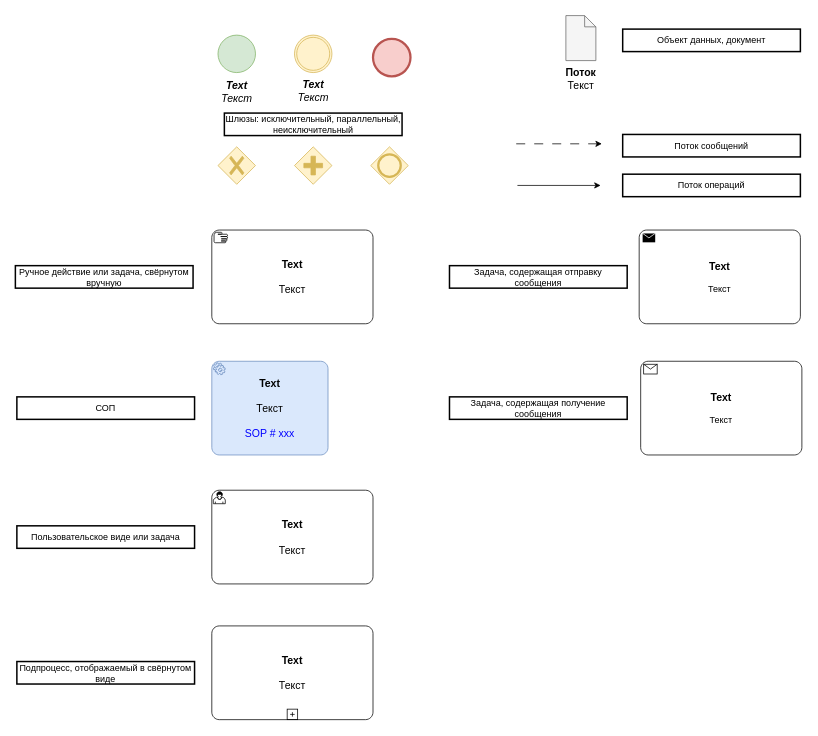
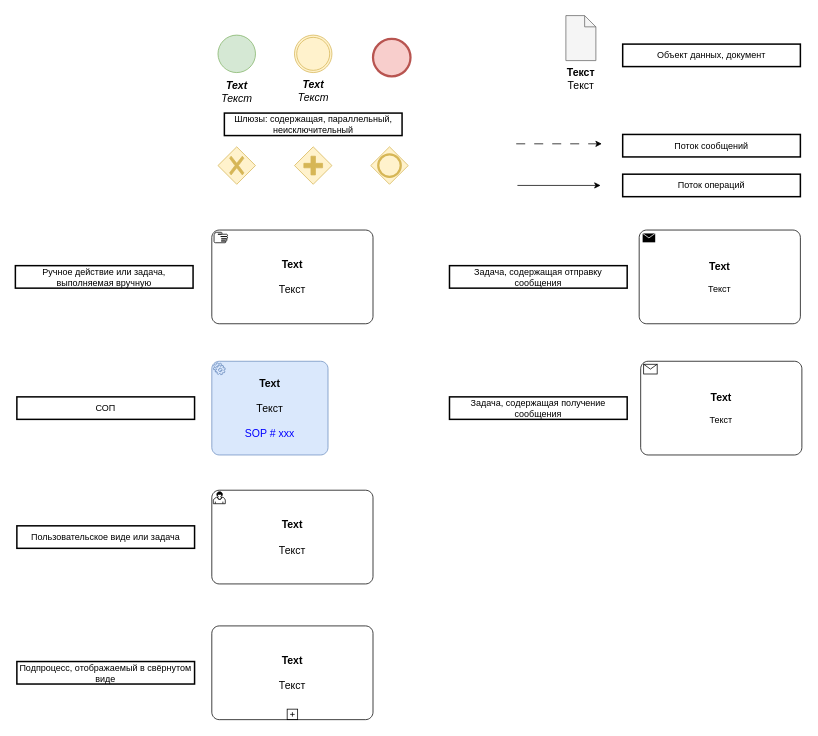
node "Объект данных, документ": moved (712, 40) -> (712, 55)
node "Поток Текст": label "Поток Текст" -> "Текст Текст"
node "Шлюзы: исключительный, параллельный, неисключительный": label "Шлюзы: исключительный, параллельный, неисключительный" -> "Шлюзы: содержащая, параллельный, неисключительный"
node "Ручное действие или задача, свёрнутом вручную": label "Ручное действие или задача, свёрнутом вручную" -> "Ручное действие или задача, выполняемая вручную"
